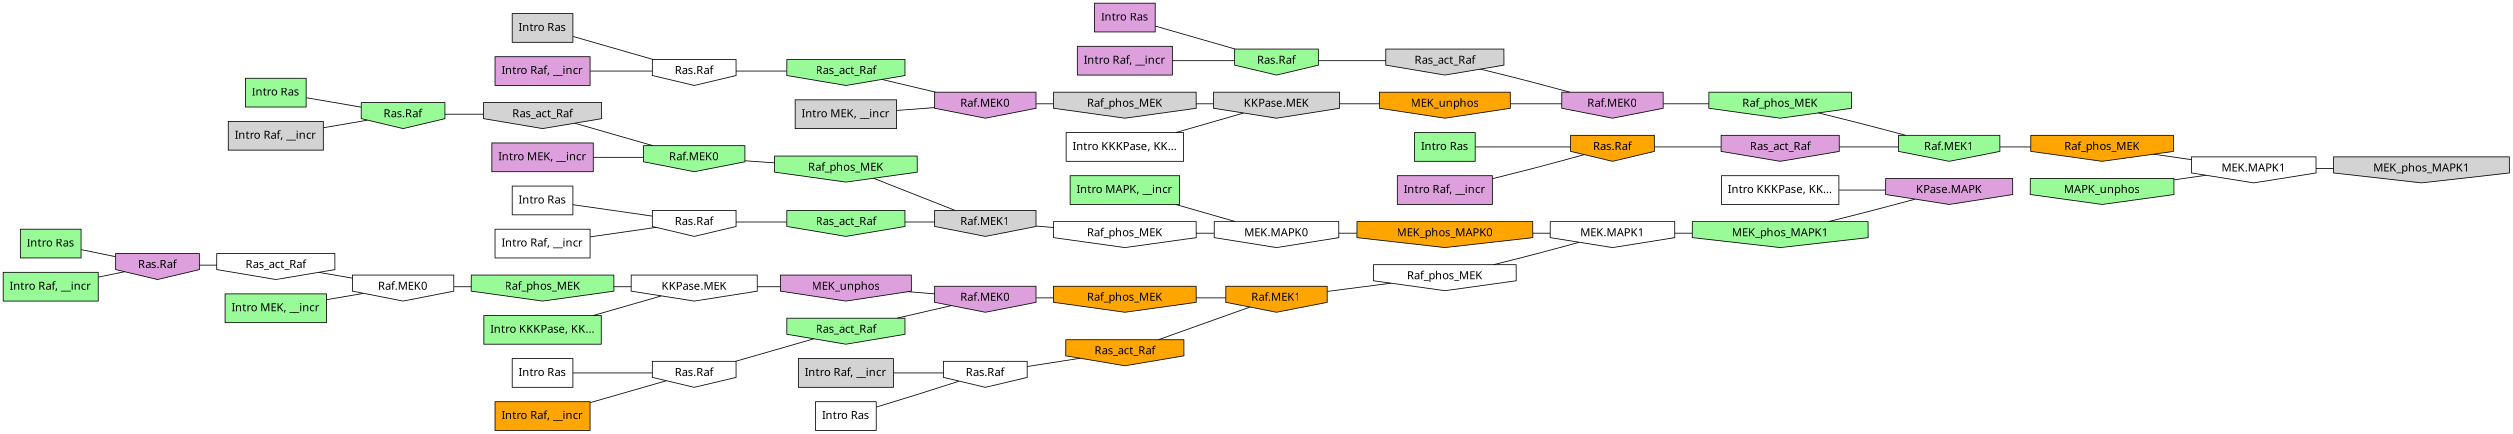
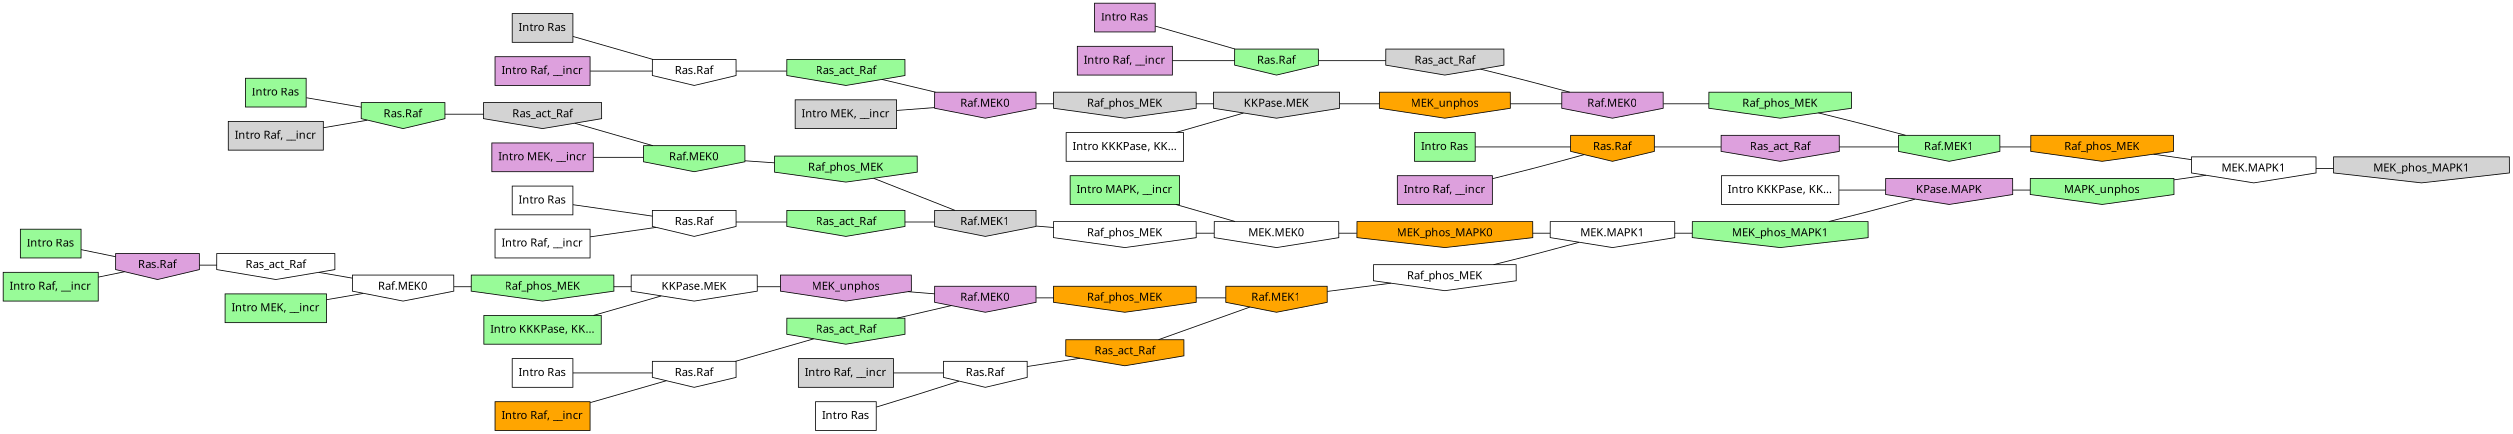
edge "KPase.MAPK" -- "MAPK_unphos": added
node "MEK.MAPK0": label "MEK.MAPK0" -> "MEK.MEK0"
